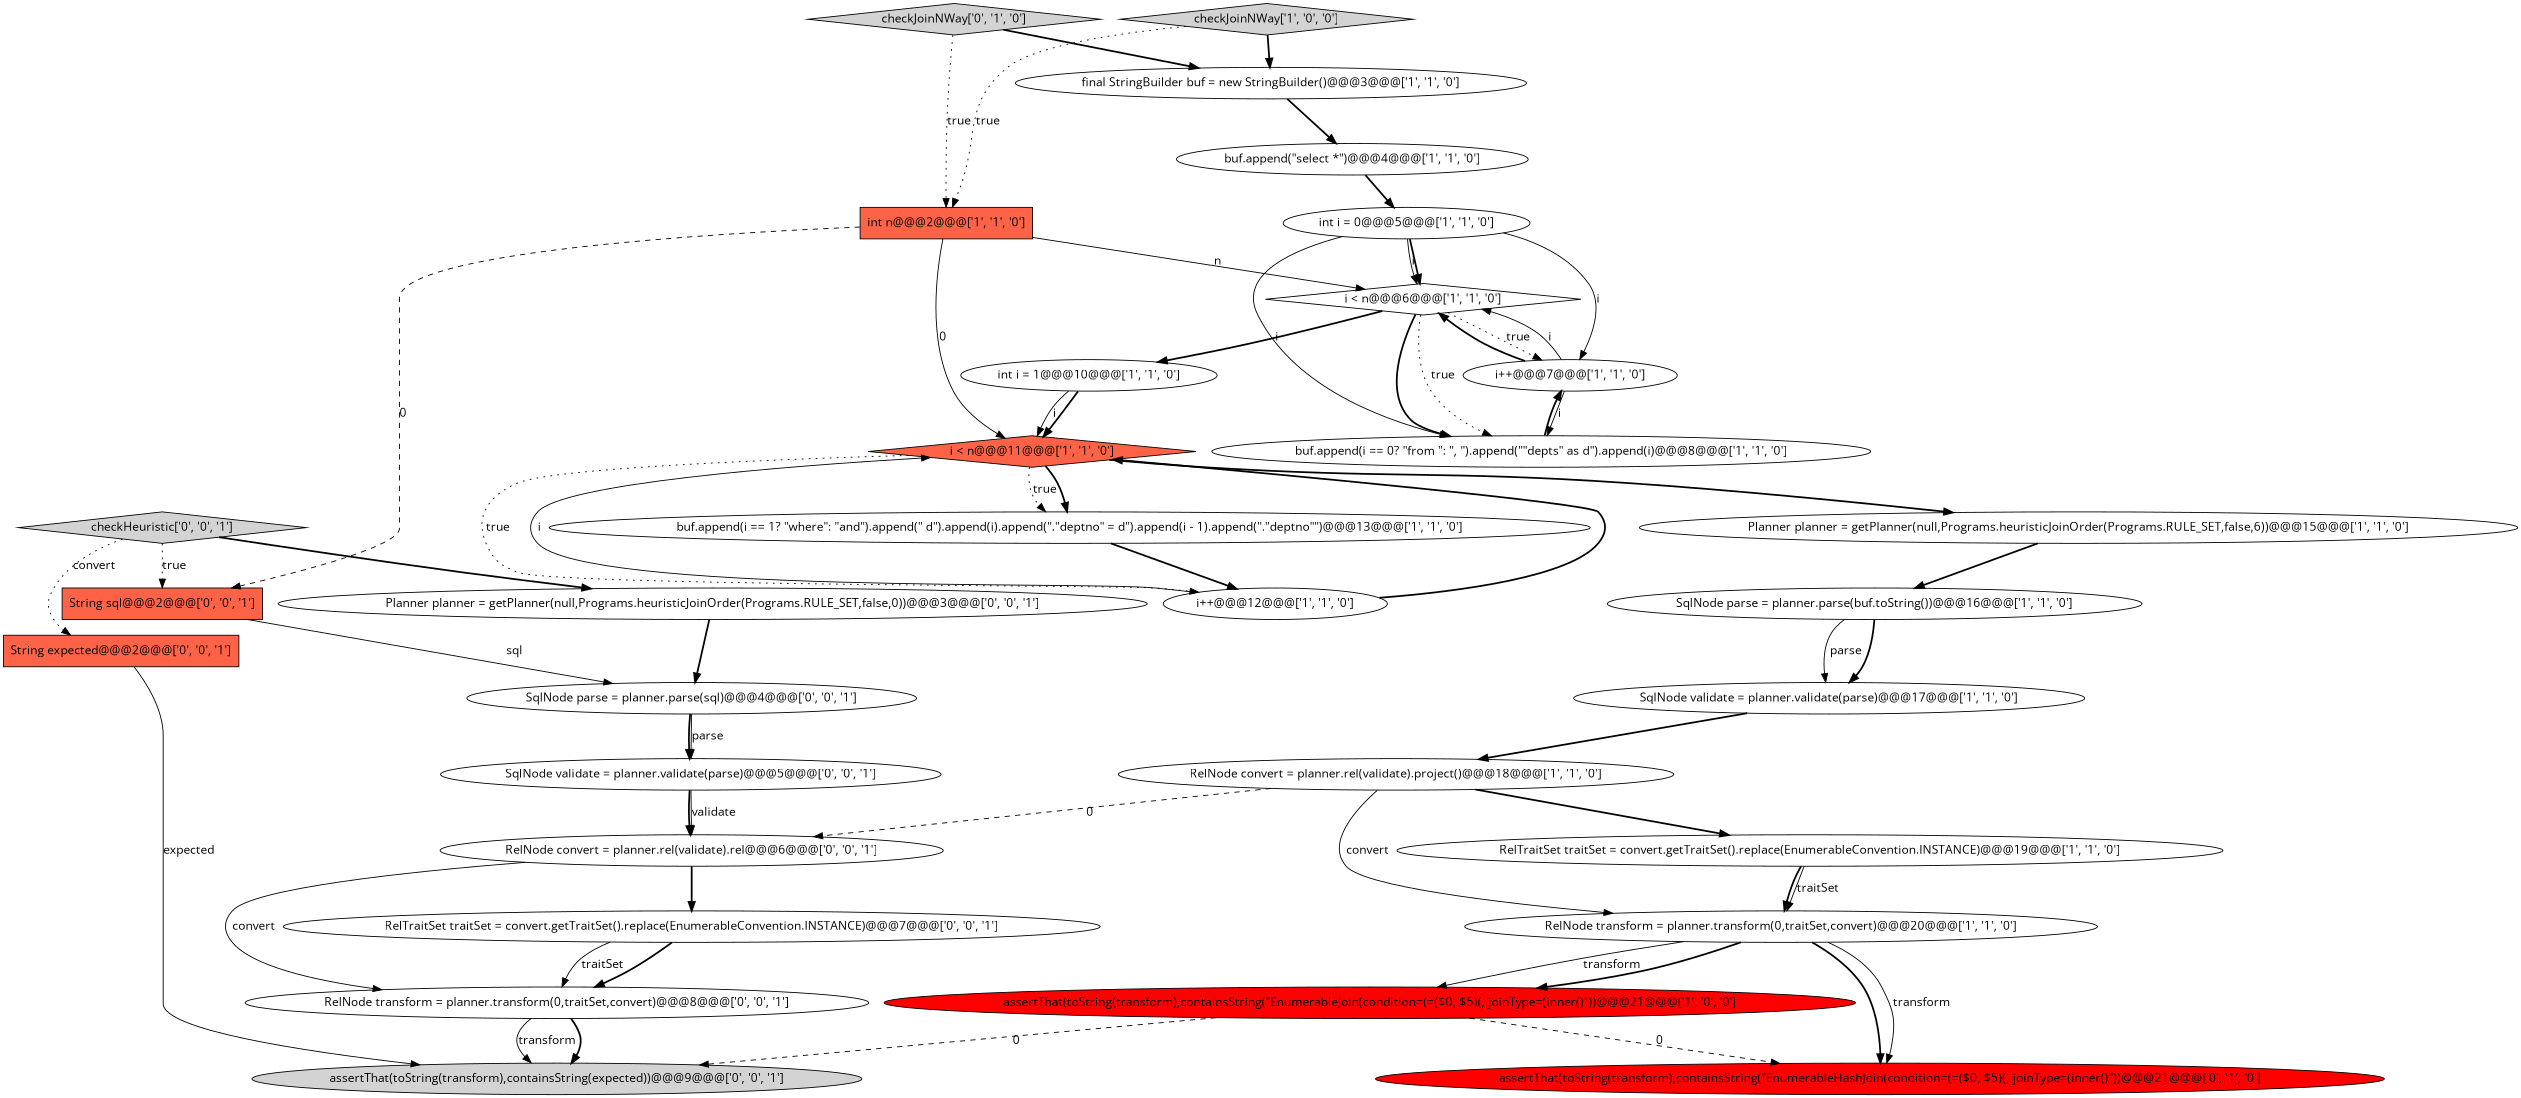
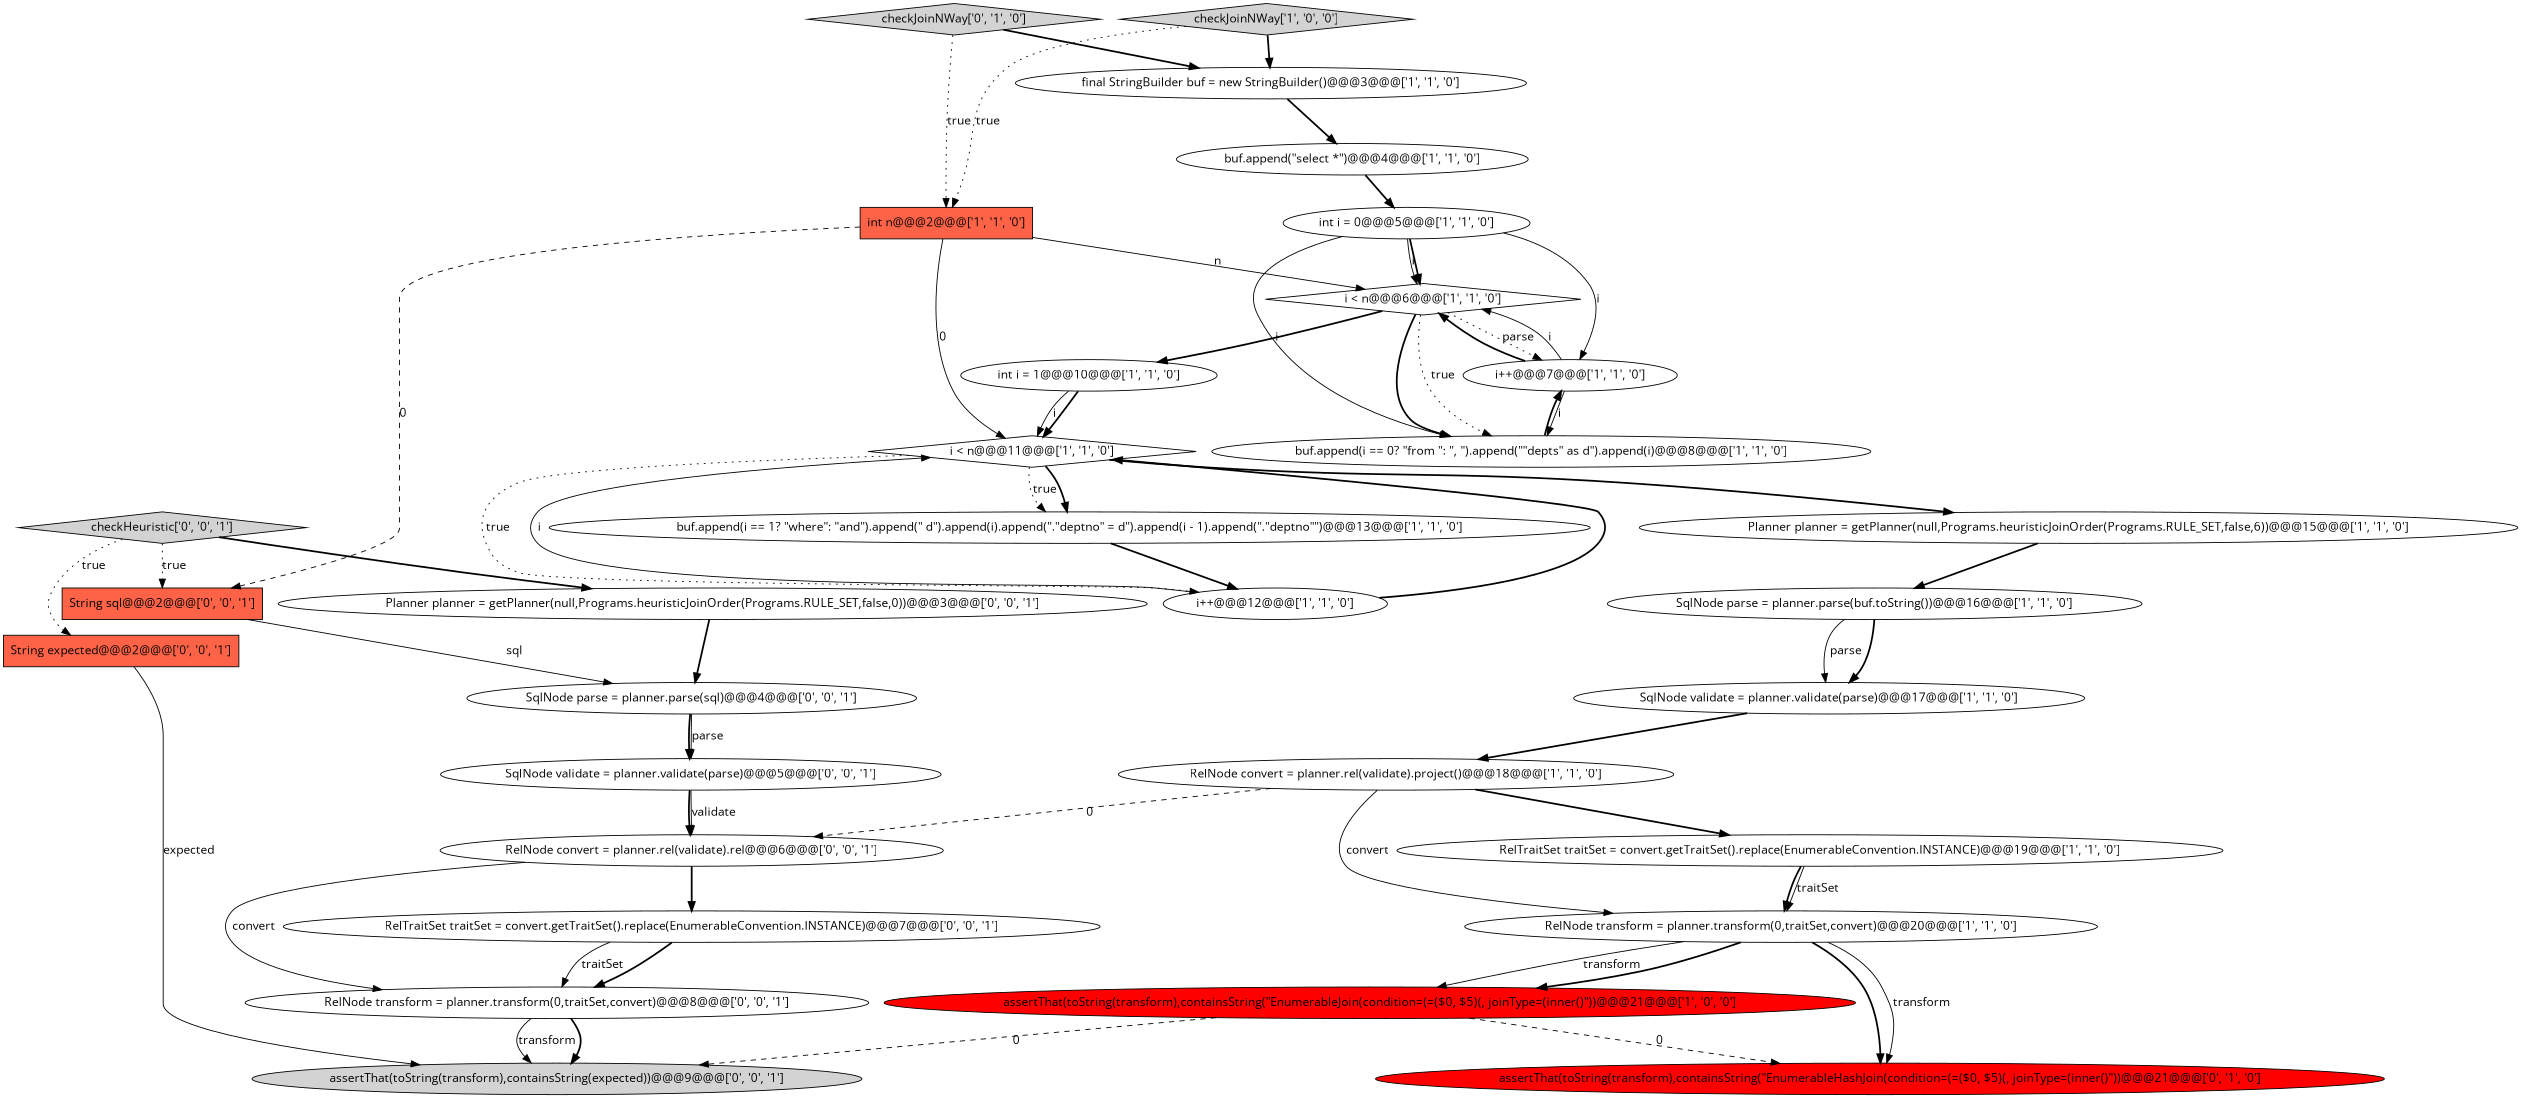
edge "i < n@@@6@@@['1', '1', '0']" -> "i++@@@7@@@['1', '1', '0']": label "true" -> "parse"
node "i < n@@@11@@@['1', '1', '0']": fillcolor tomato -> white
edge "checkHeuristic['0', '0', '1']" -> "String expected@@@2@@@['0', '0', '1']": label "convert" -> "true"
